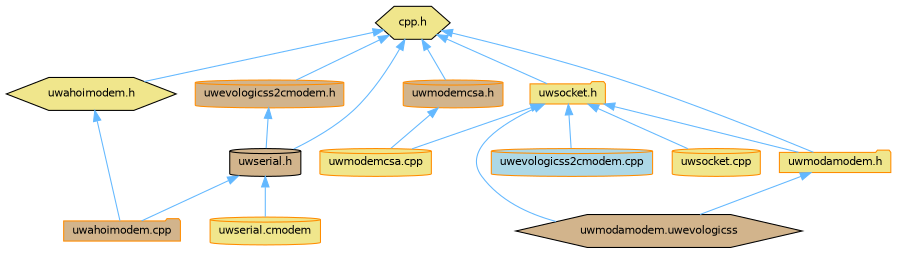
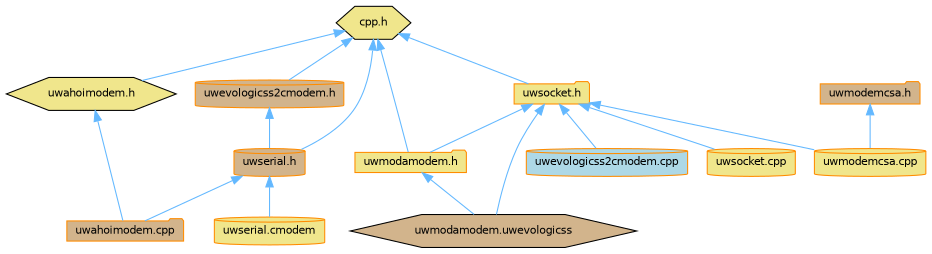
edge "uwmodemcsa.h" -> "cpp.h": removed
node "uwmodemcsa.h": shape cylinder -> folder
node "uwserial.h": color black -> darkorange
